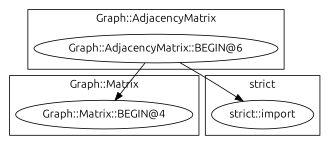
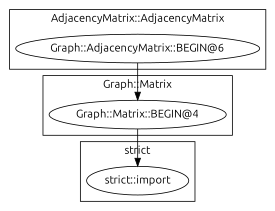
cluster "Graph::AdjacencyMatrix": label "Graph::AdjacencyMatrix" -> "AdjacencyMatrix::AdjacencyMatrix"
edge "Graph::AdjacencyMatrix::BEGIN@6" -> "strict::import": now "Graph::Matrix::BEGIN@4" -> "strict::import"
